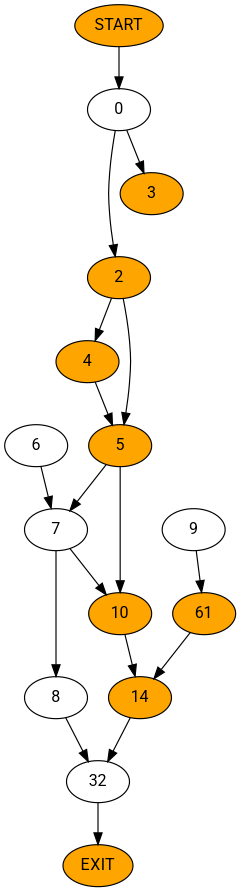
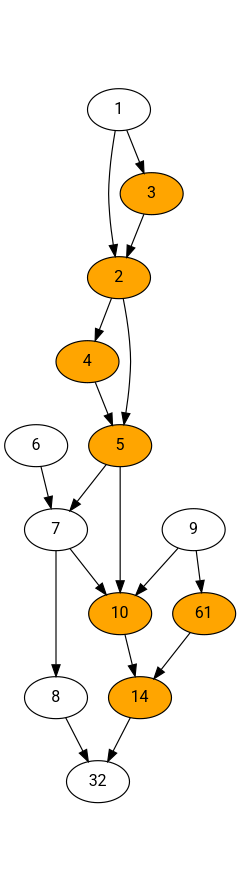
node "START": removed
node "0": label "0" -> "1"
edge "3" -> "2": added
edge "9" -> "10": added
node "EXIT": removed
